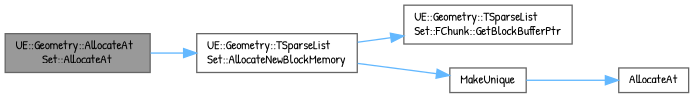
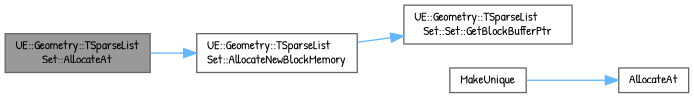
node "UE::Geometry::TSparseList Set::FChunk::GetBlockBufferPtr": label "UE::Geometry::TSparseList Set::FChunk::GetBlockBufferPtr" -> "UE::Geometry::TSparseList Set::Set::GetBlockBufferPtr"
node "UE::Geometry::AllocateAt Set::AllocateAt": label "UE::Geometry::AllocateAt Set::AllocateAt" -> "UE::Geometry::TSparseList Set::AllocateAt"
edge "UE::Geometry::TSparseList Set::AllocateNewBlockMemory" -> "MakeUnique": removed
